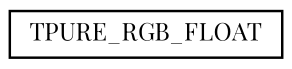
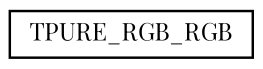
node "TPURE_RGB_FLOAT": label "TPURE_RGB_FLOAT" -> "TPURE_RGB_RGB"
